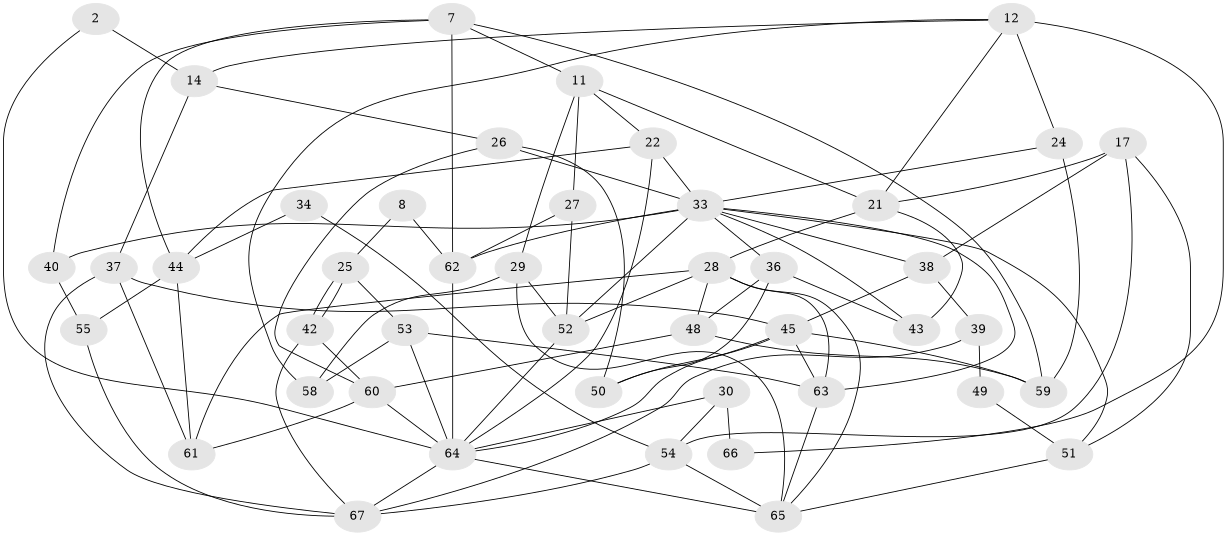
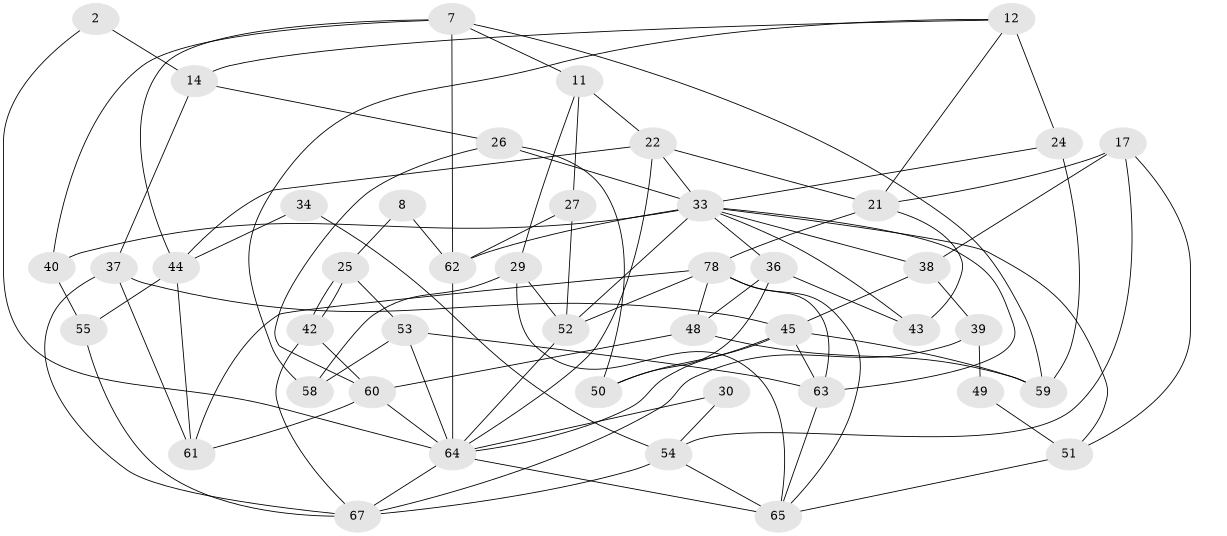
edge "11" -- "21": now "22" -- "21"
node "28": label "28" -> "78"
node "66": removed
